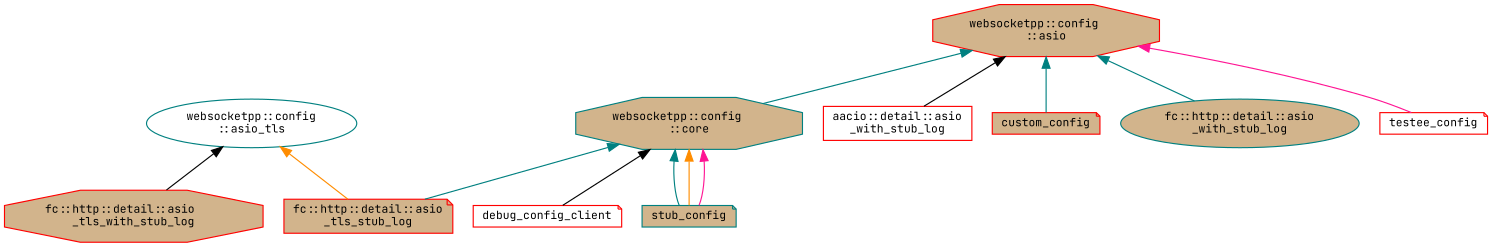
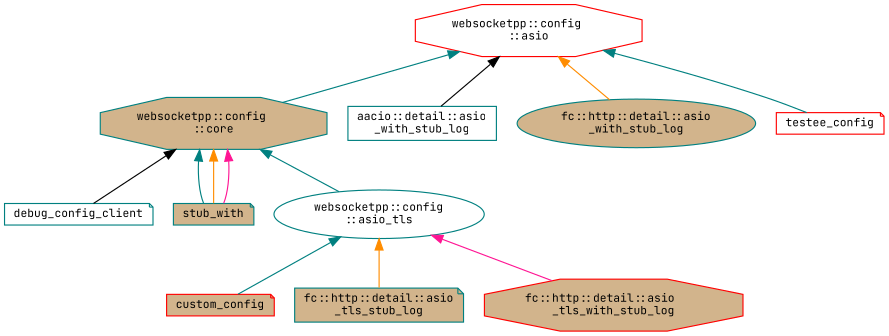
node "websocketpp::config ::asio": fillcolor tan -> white
edge "testee_config" -> "websocketpp::config ::asio": color deeppink -> teal
edge "fc::http::detail::asio _with_stub_log" -> "websocketpp::config ::asio": color teal -> darkorange
edge "custom_config" -> "websocketpp::config ::asio": now "custom_config" -> "websocketpp::config ::asio_tls"
node "aacio::detail::asio _with_stub_log": color red -> teal
edge "fc::http::detail::asio _tls_with_stub_log" -> "websocketpp::config ::asio_tls": color black -> deeppink
edge "fc::http::detail::asio _tls_stub_log" -> "websocketpp::config ::core": now "websocketpp::config ::asio_tls" -> "websocketpp::config ::core"
node "fc::http::detail::asio _tls_stub_log": color red -> teal
node "debug_config_client": color red -> teal
node "stub_config": label "stub_config" -> "stub_with"
